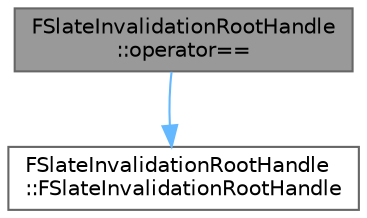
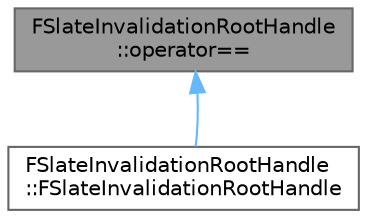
edge "FSlateInvalidationRootHandle ::operator==" -> "FSlateInvalidationRootHandle ::FSlateInvalidationRootHandle": reversed
